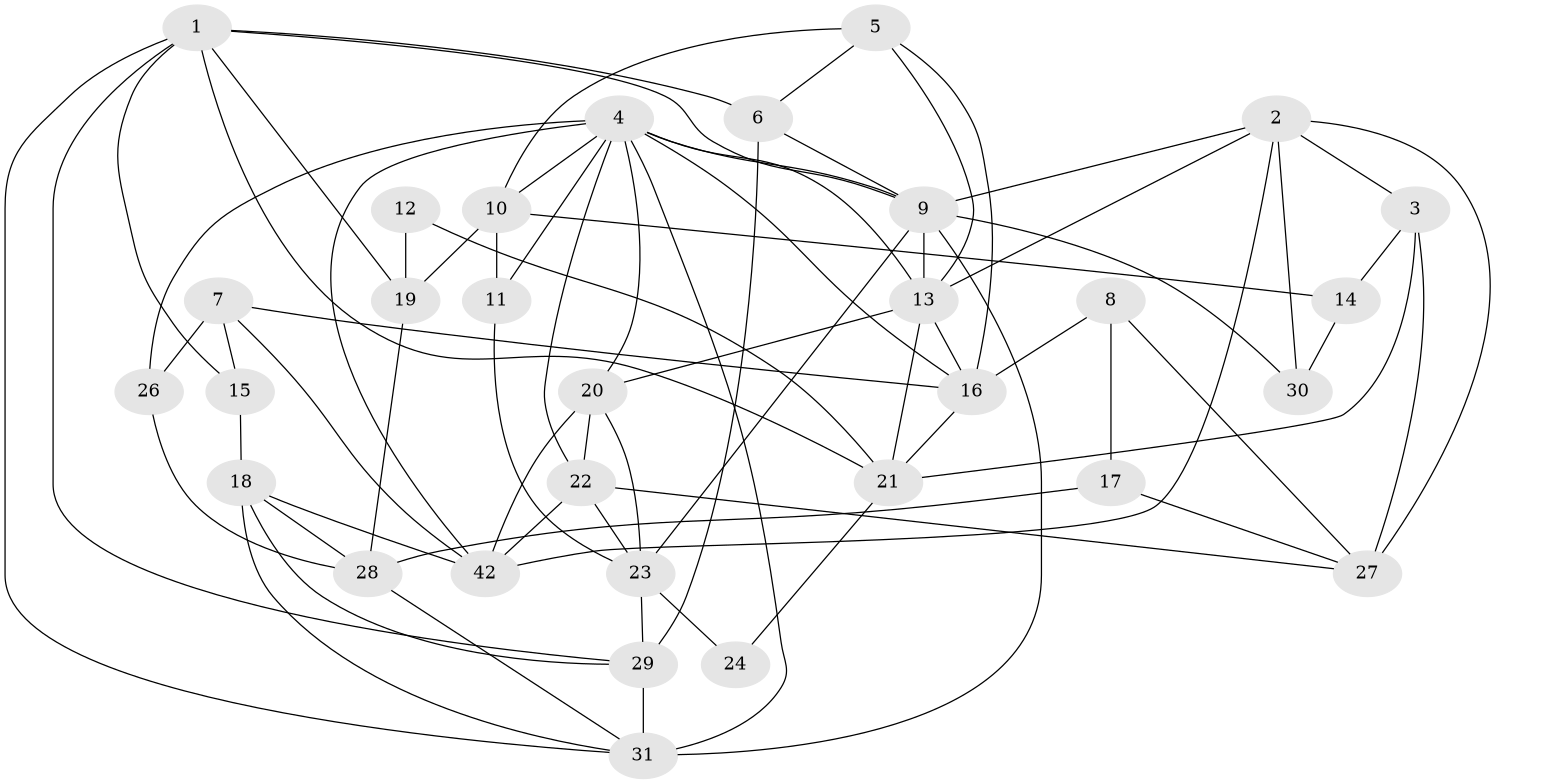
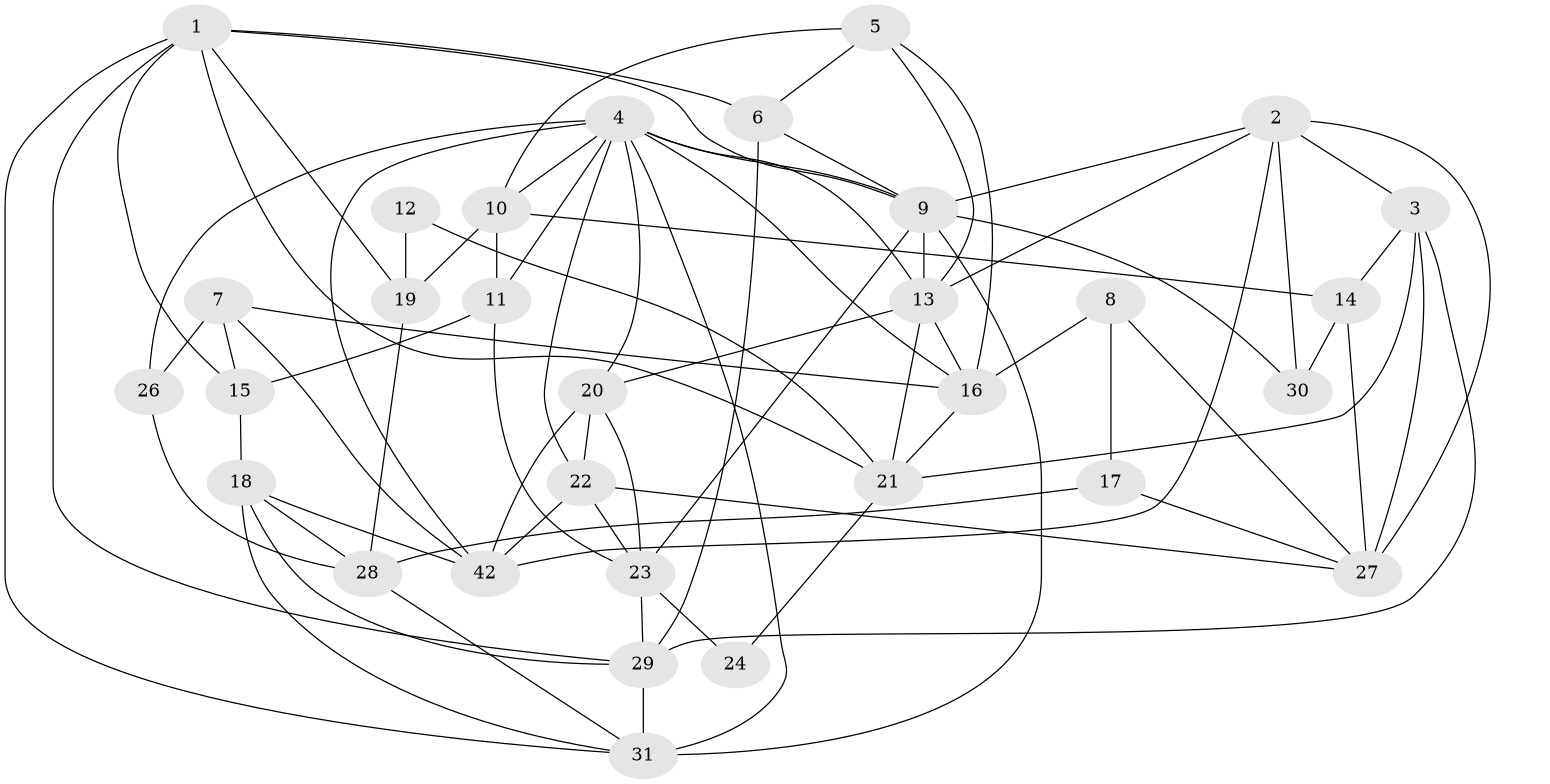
edge "11" -- "15": added
edge "14" -- "27": added
edge "3" -- "29": added
